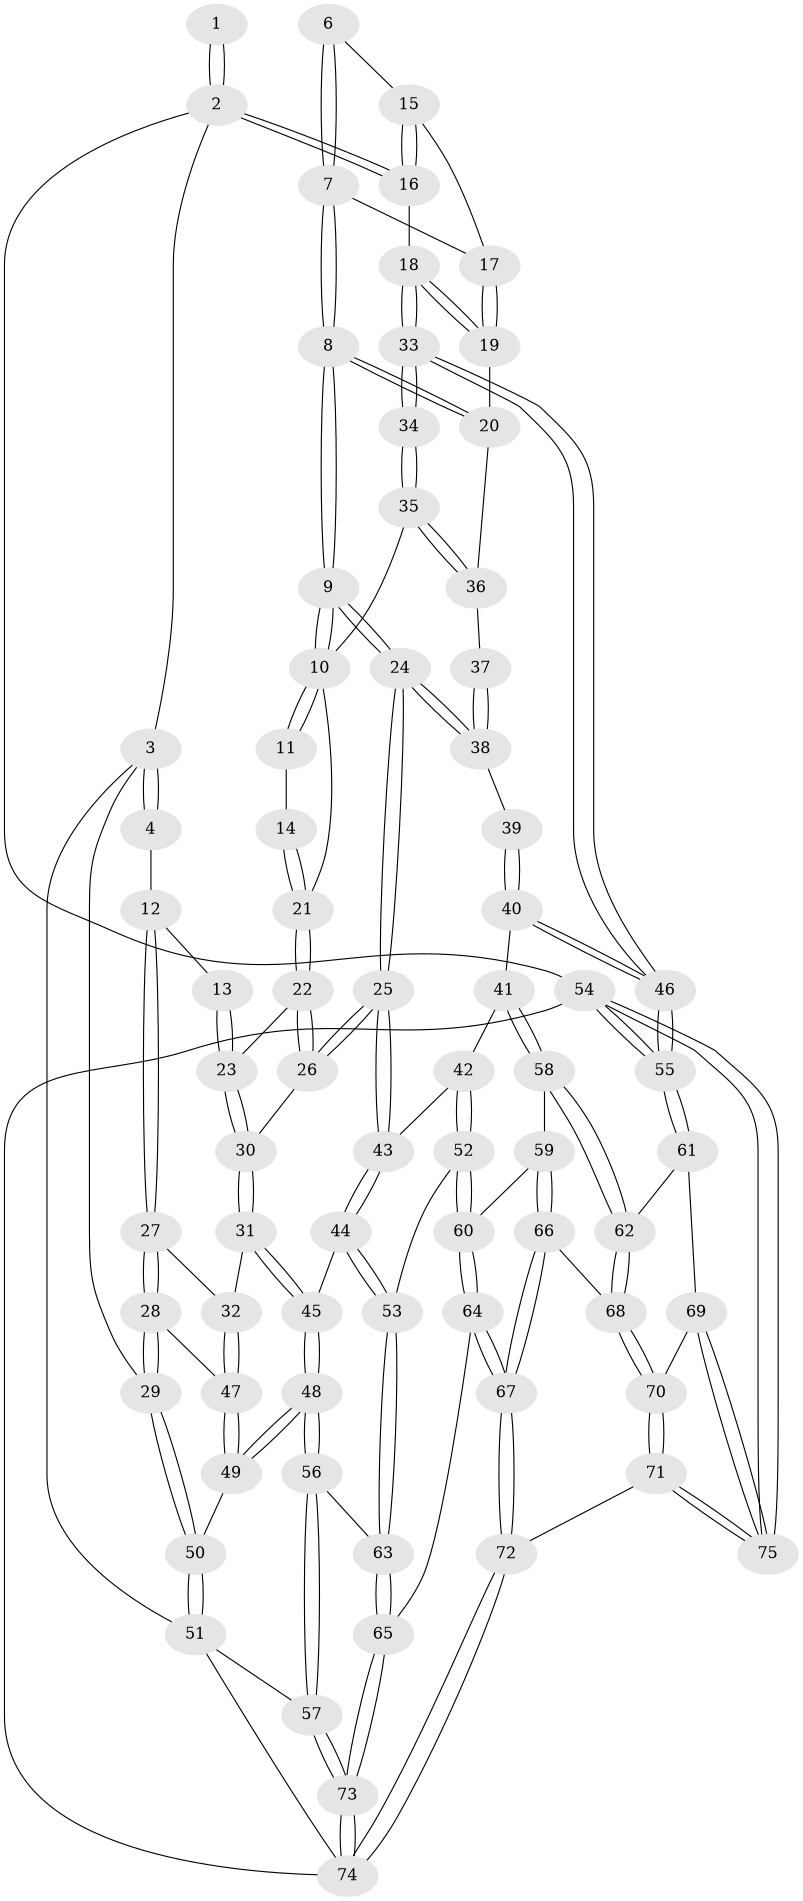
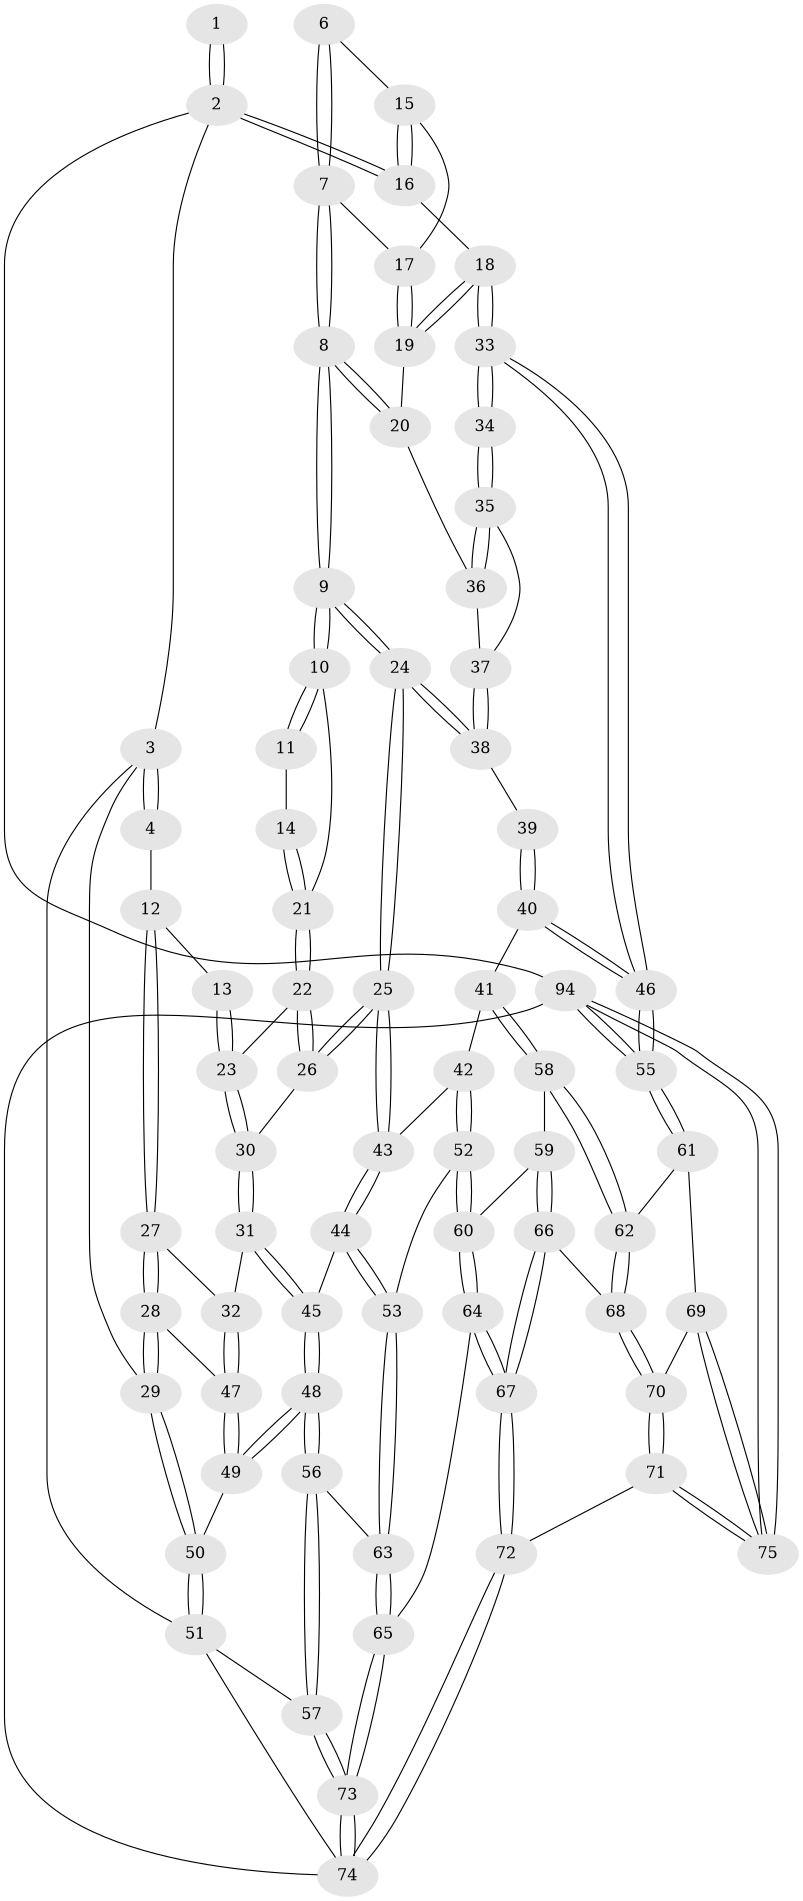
edge "35" -- "10": now "35" -- "37"
node "54": label "54" -> "94"
